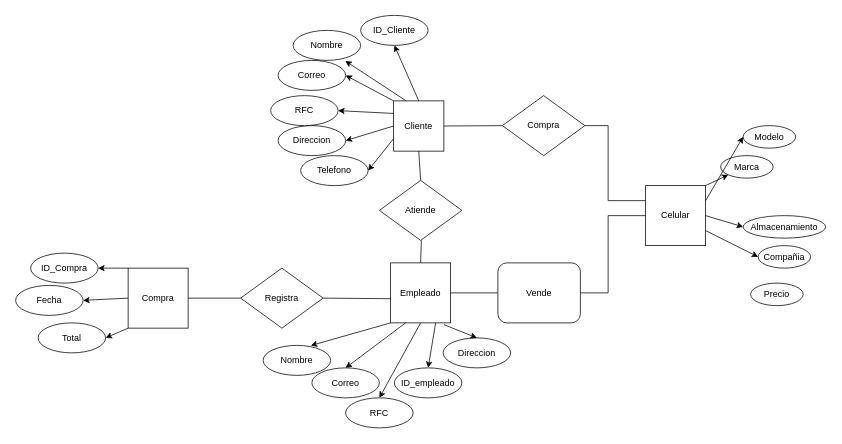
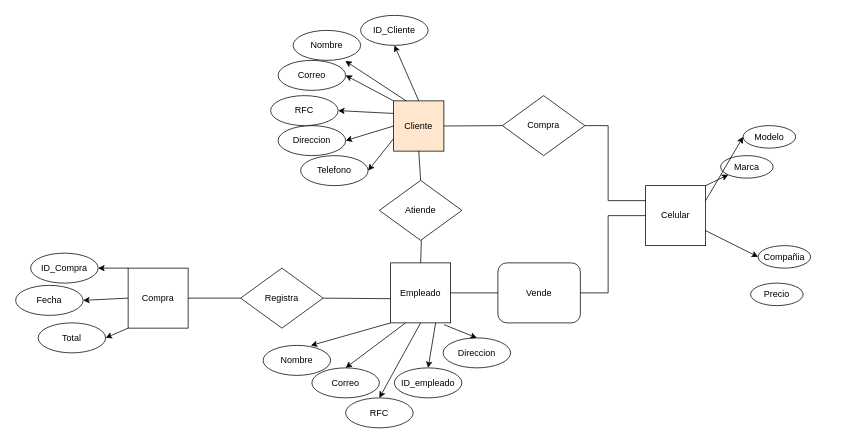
node "Cliente": fillcolor #ffffff -> #ffe6cc
edge "Celular" -> "Almacenamiento": removed
node "Almacenamiento": removed
